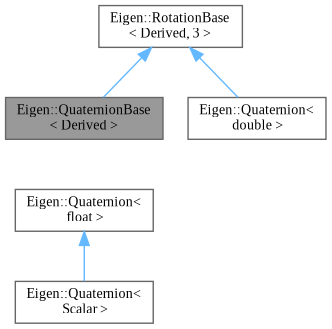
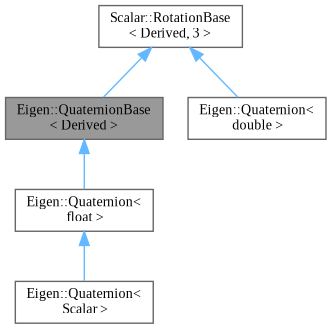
node "Eigen::RotationBase < Derived, 3 >": label "Eigen::RotationBase < Derived, 3 >" -> "Scalar::RotationBase < Derived, 3 >"
edge "Eigen::Quaternion< float >" -> "Eigen::QuaternionBase < Derived >": added
